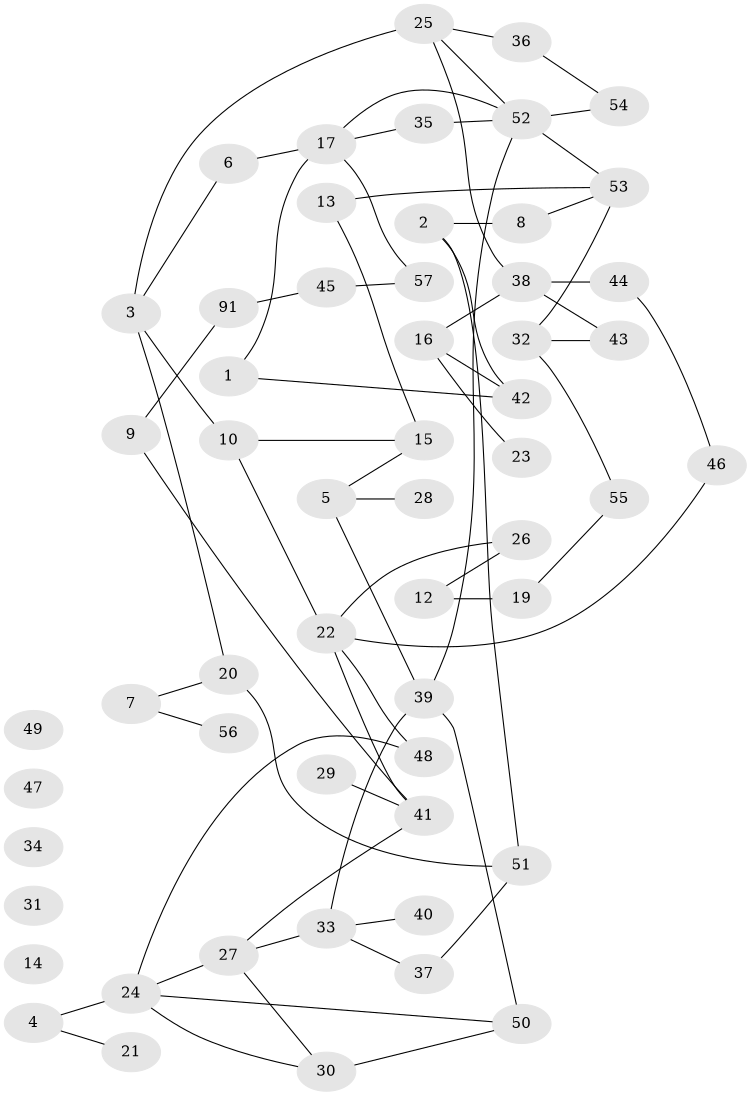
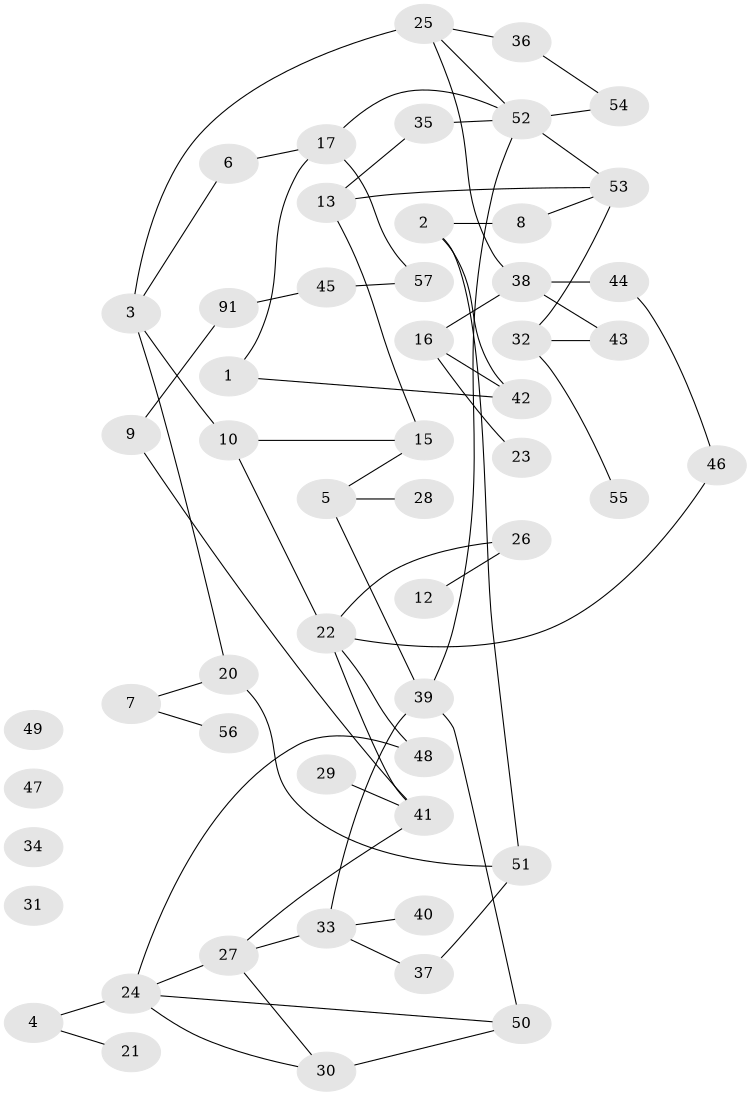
edge "35" -- "17": now "35" -- "13"
node "19": removed
node "14": removed
